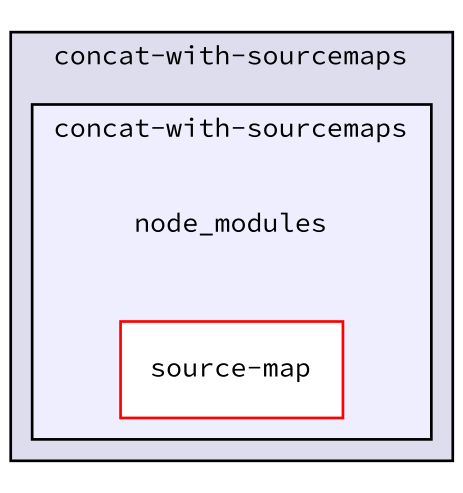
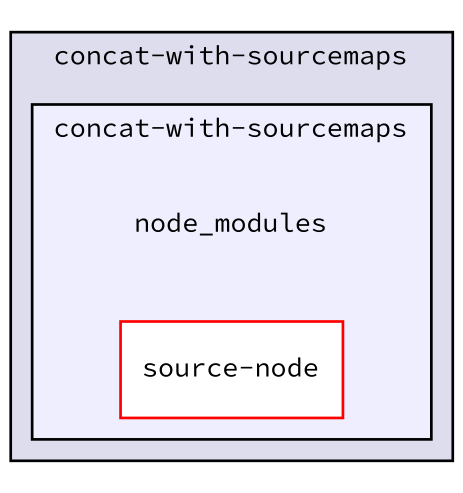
node "source-map": label "source-map" -> "source-node"
